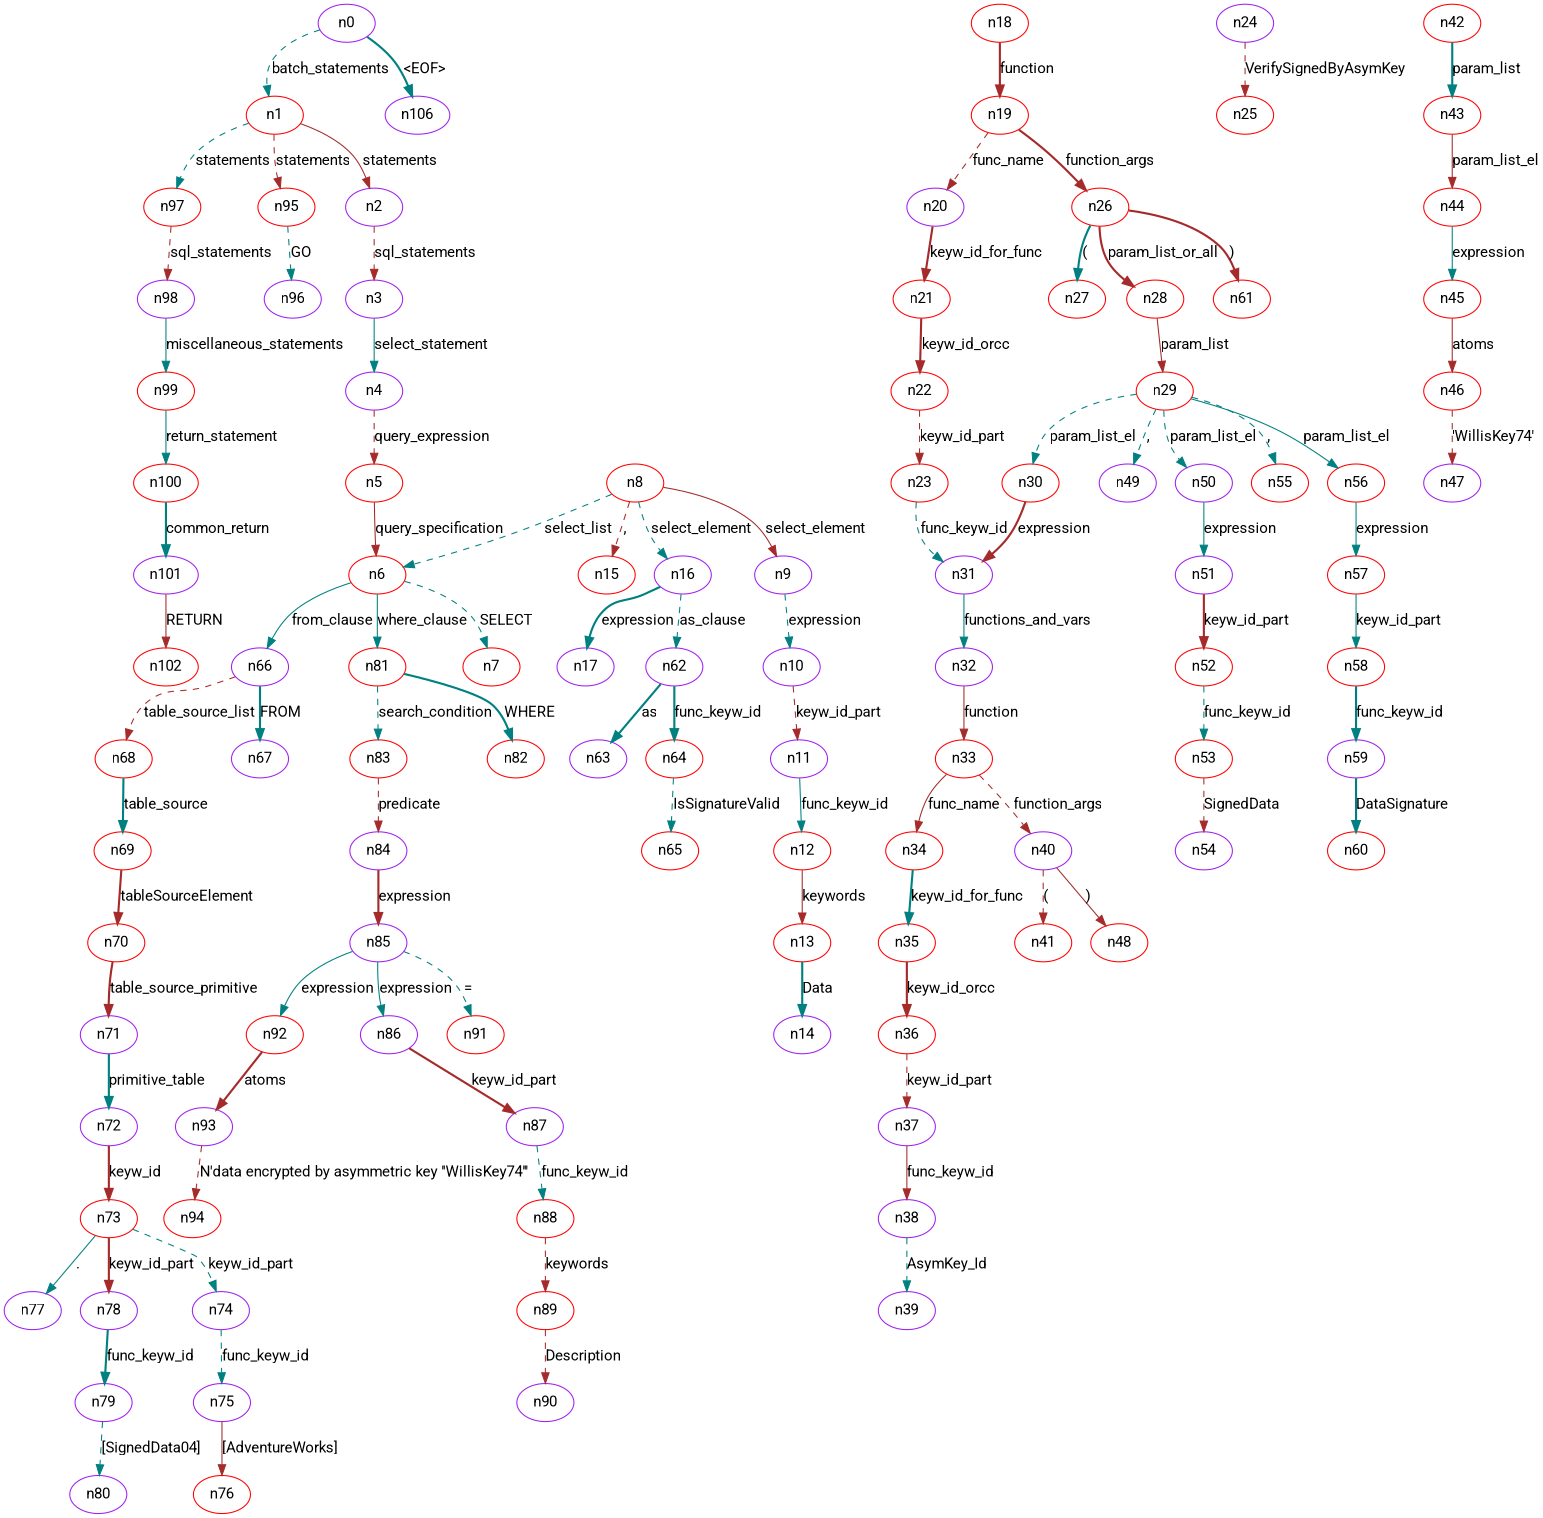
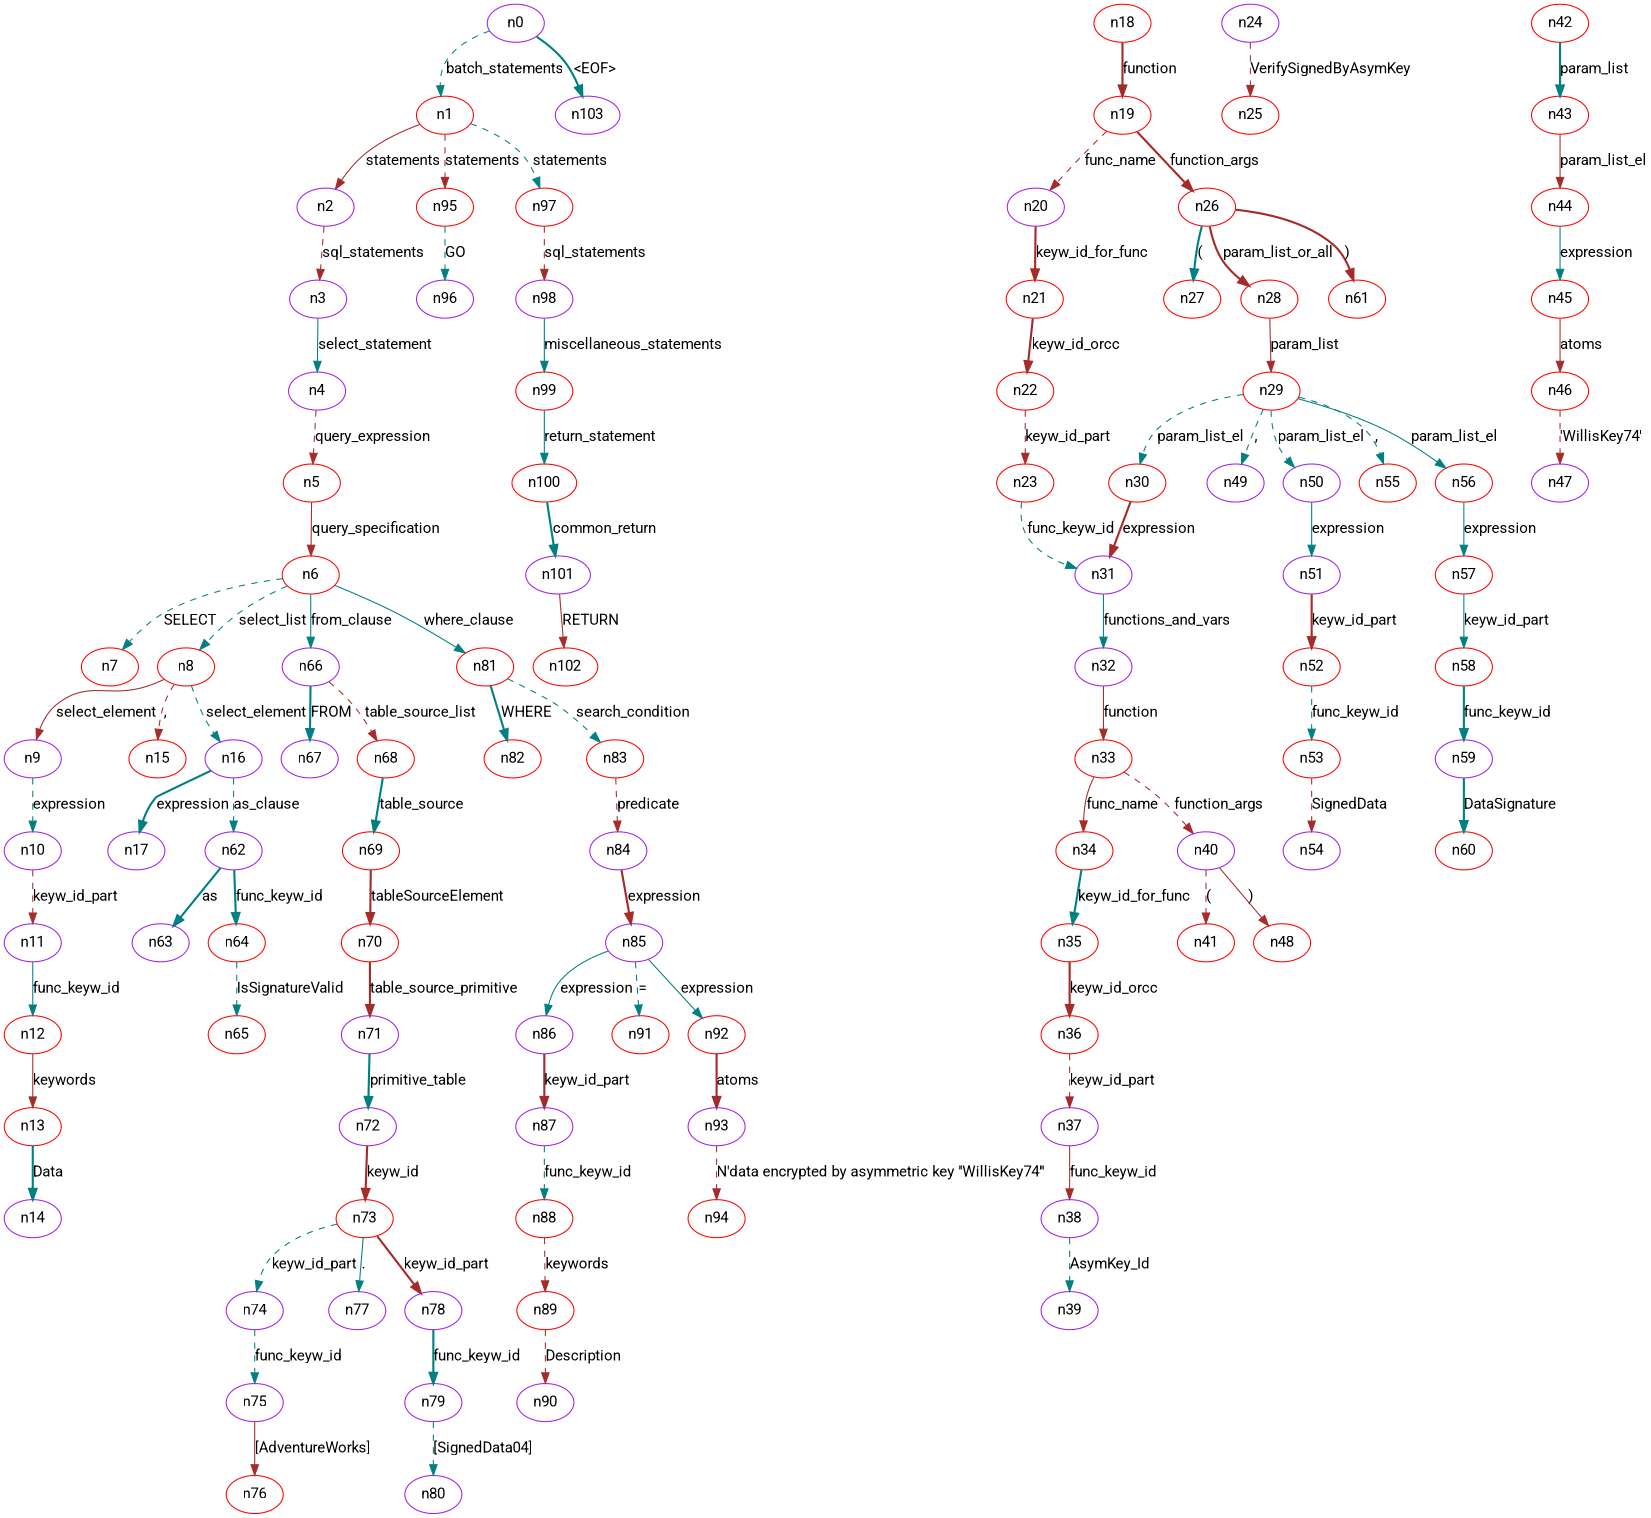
node "n106": label "n106" -> "n103"
edge "n8" -> "n6": reversed
